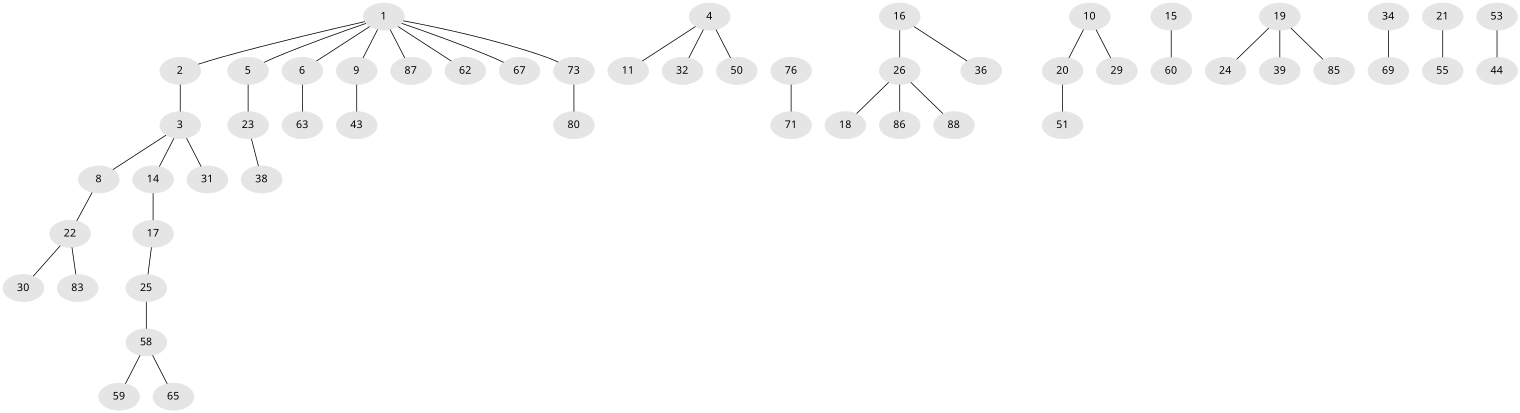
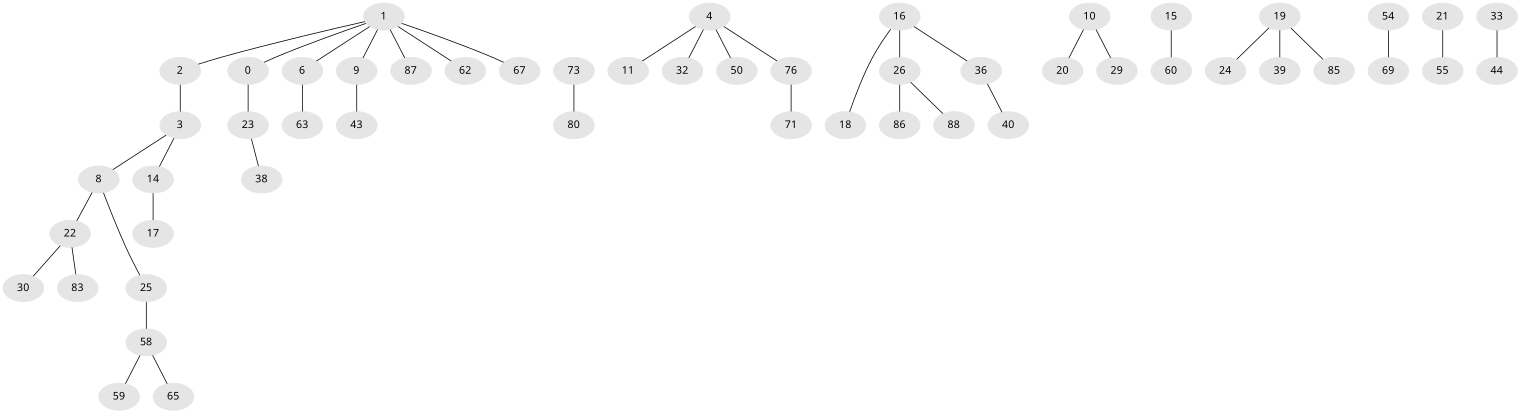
node "34": label "34" -> "54"
node "53": label "53" -> "33"
edge "1" -- "73": removed
edge "4" -- "76": added
node "5": label "5" -> "0"
edge "26" -- "18": now "16" -- "18"
node "40": added
node "51": removed
node "31": removed
edge "17" -- "25": now "8" -- "25"
